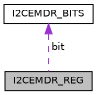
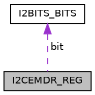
node "I2CEMDR_BITS": label "I2CEMDR_BITS" -> "I2BITS_BITS"
